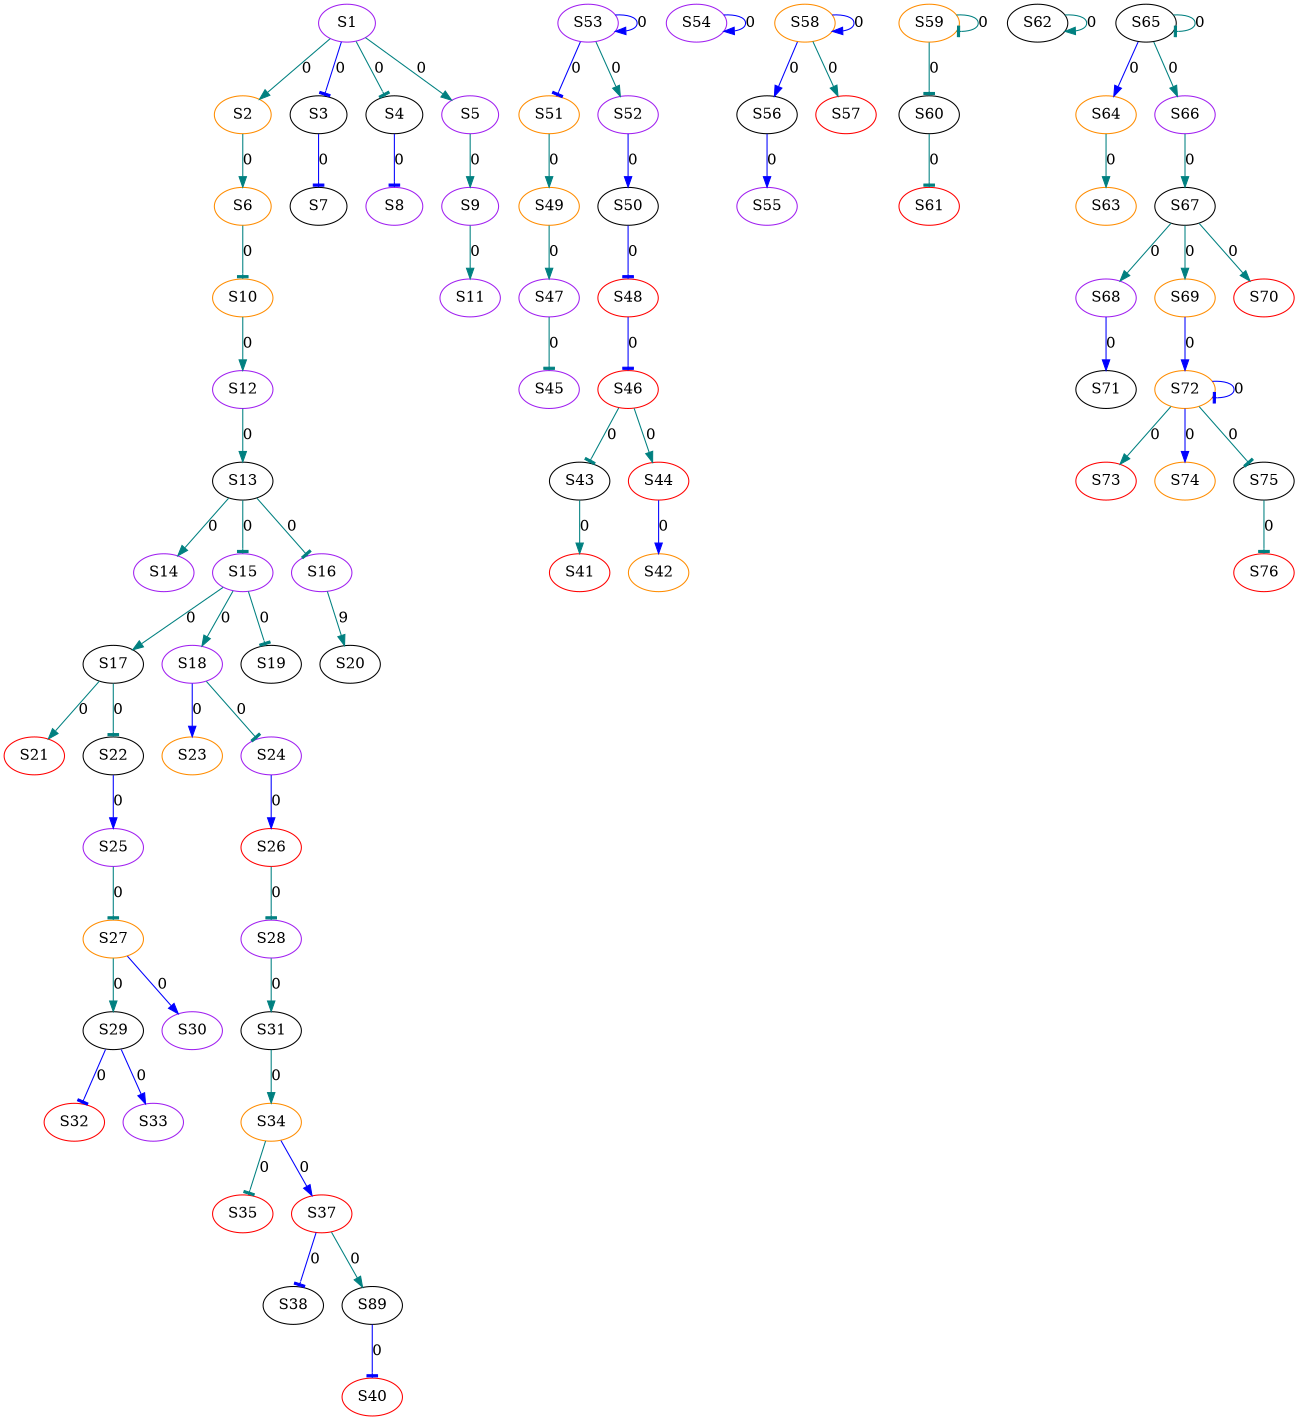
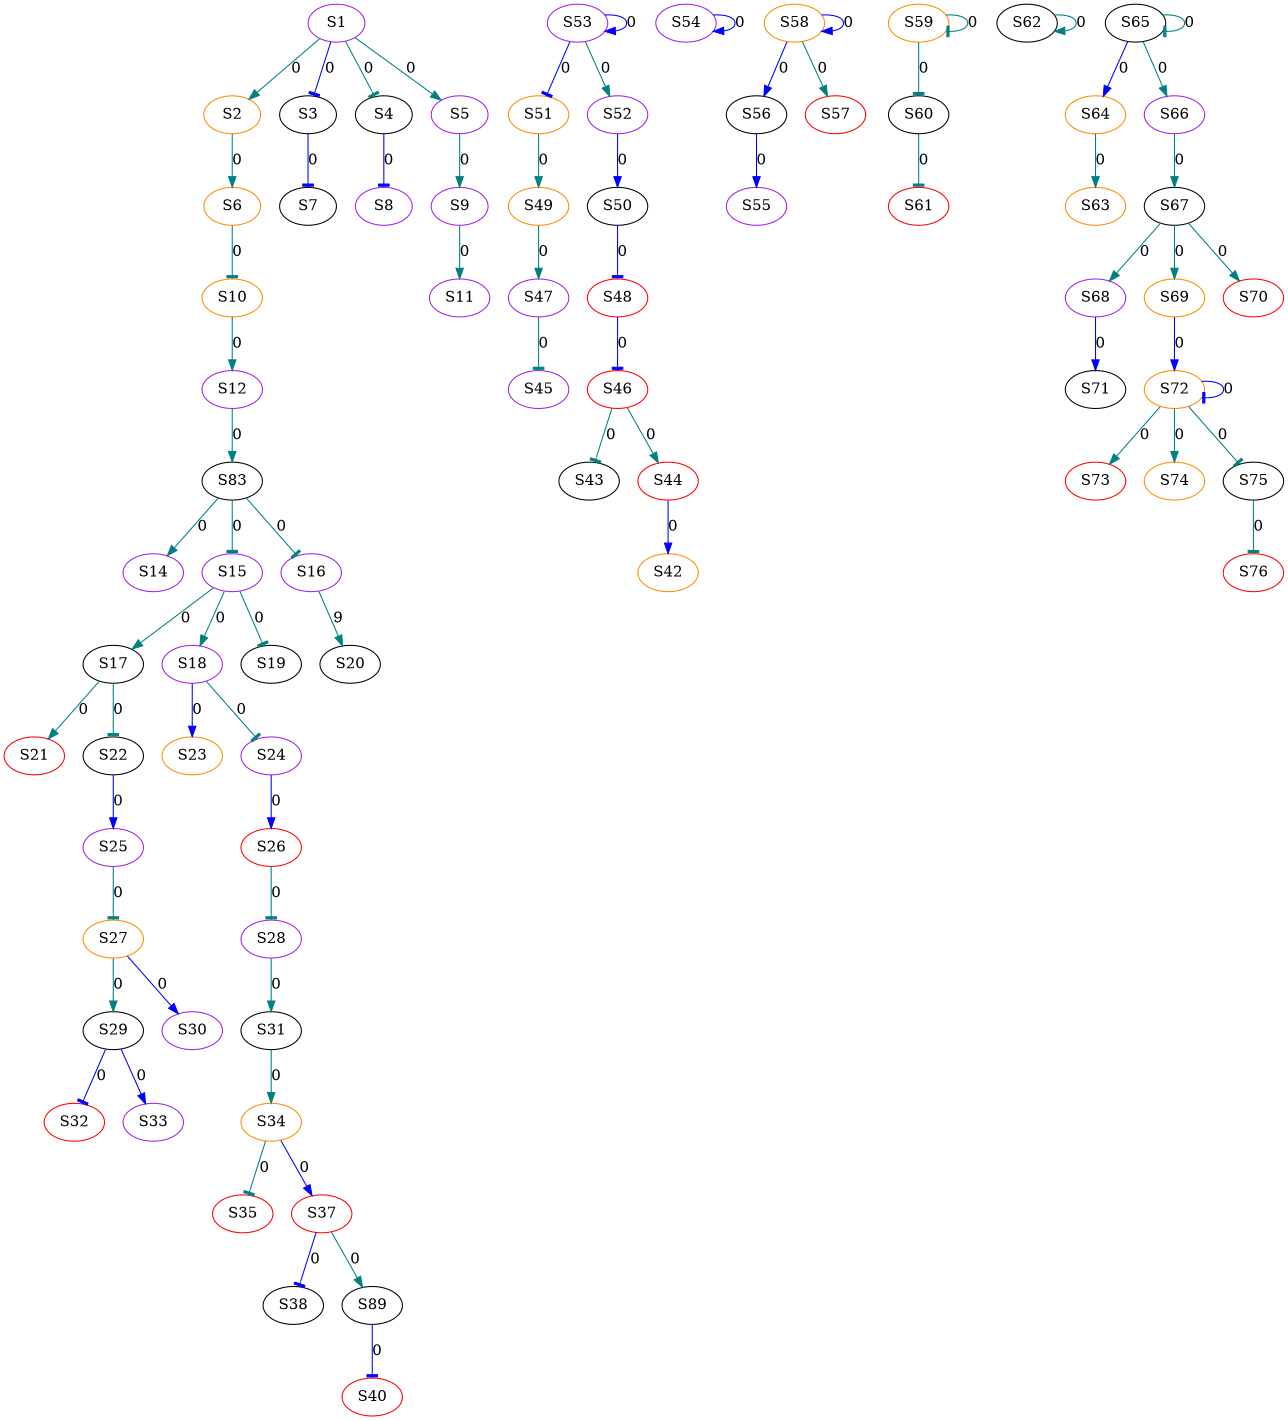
edge "S72" -> "S74": color blue -> teal
node "S13": label "S13" -> "S83"
node "S41": removed
